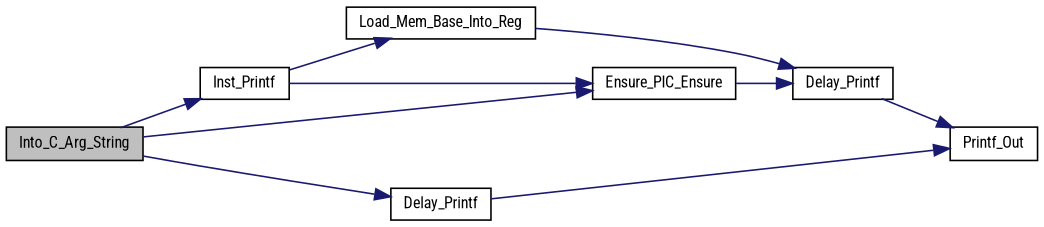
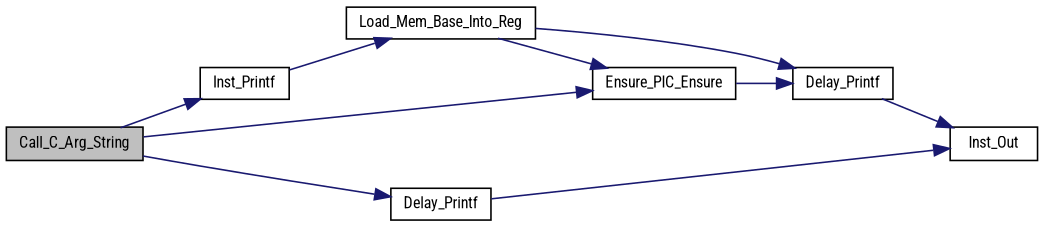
edge "Inst_Printf" -> "Ensure_PIC_Ensure": now "Load_Mem_Base_Into_Reg" -> "Ensure_PIC_Ensure"
node "Into_C_Arg_String": label "Into_C_Arg_String" -> "Call_C_Arg_String"
node "Printf_Out": label "Printf_Out" -> "Inst_Out"
